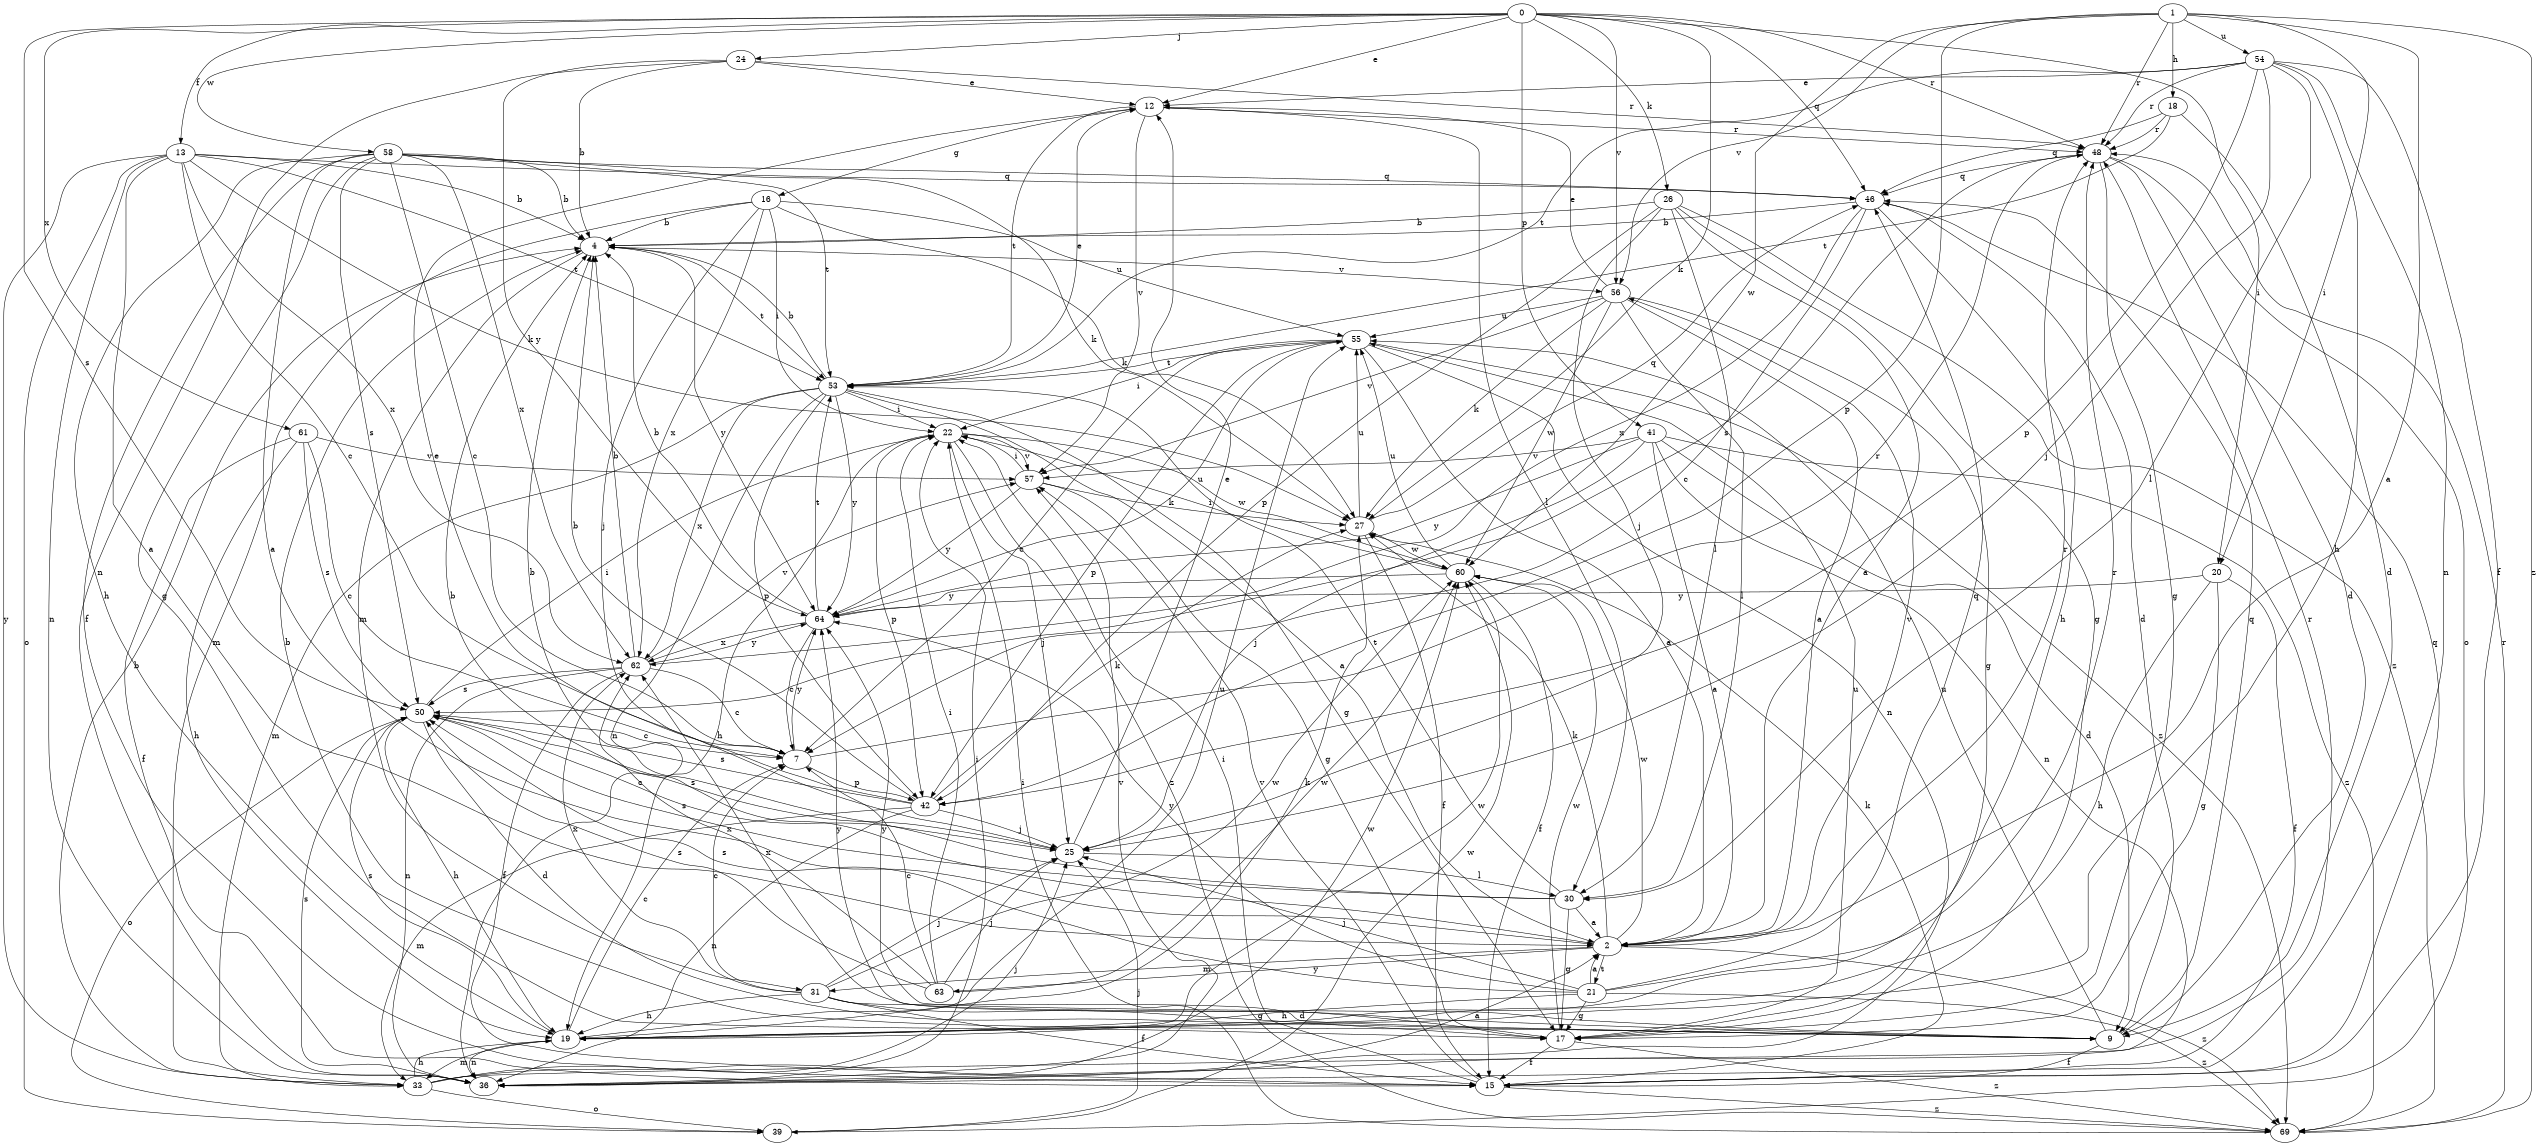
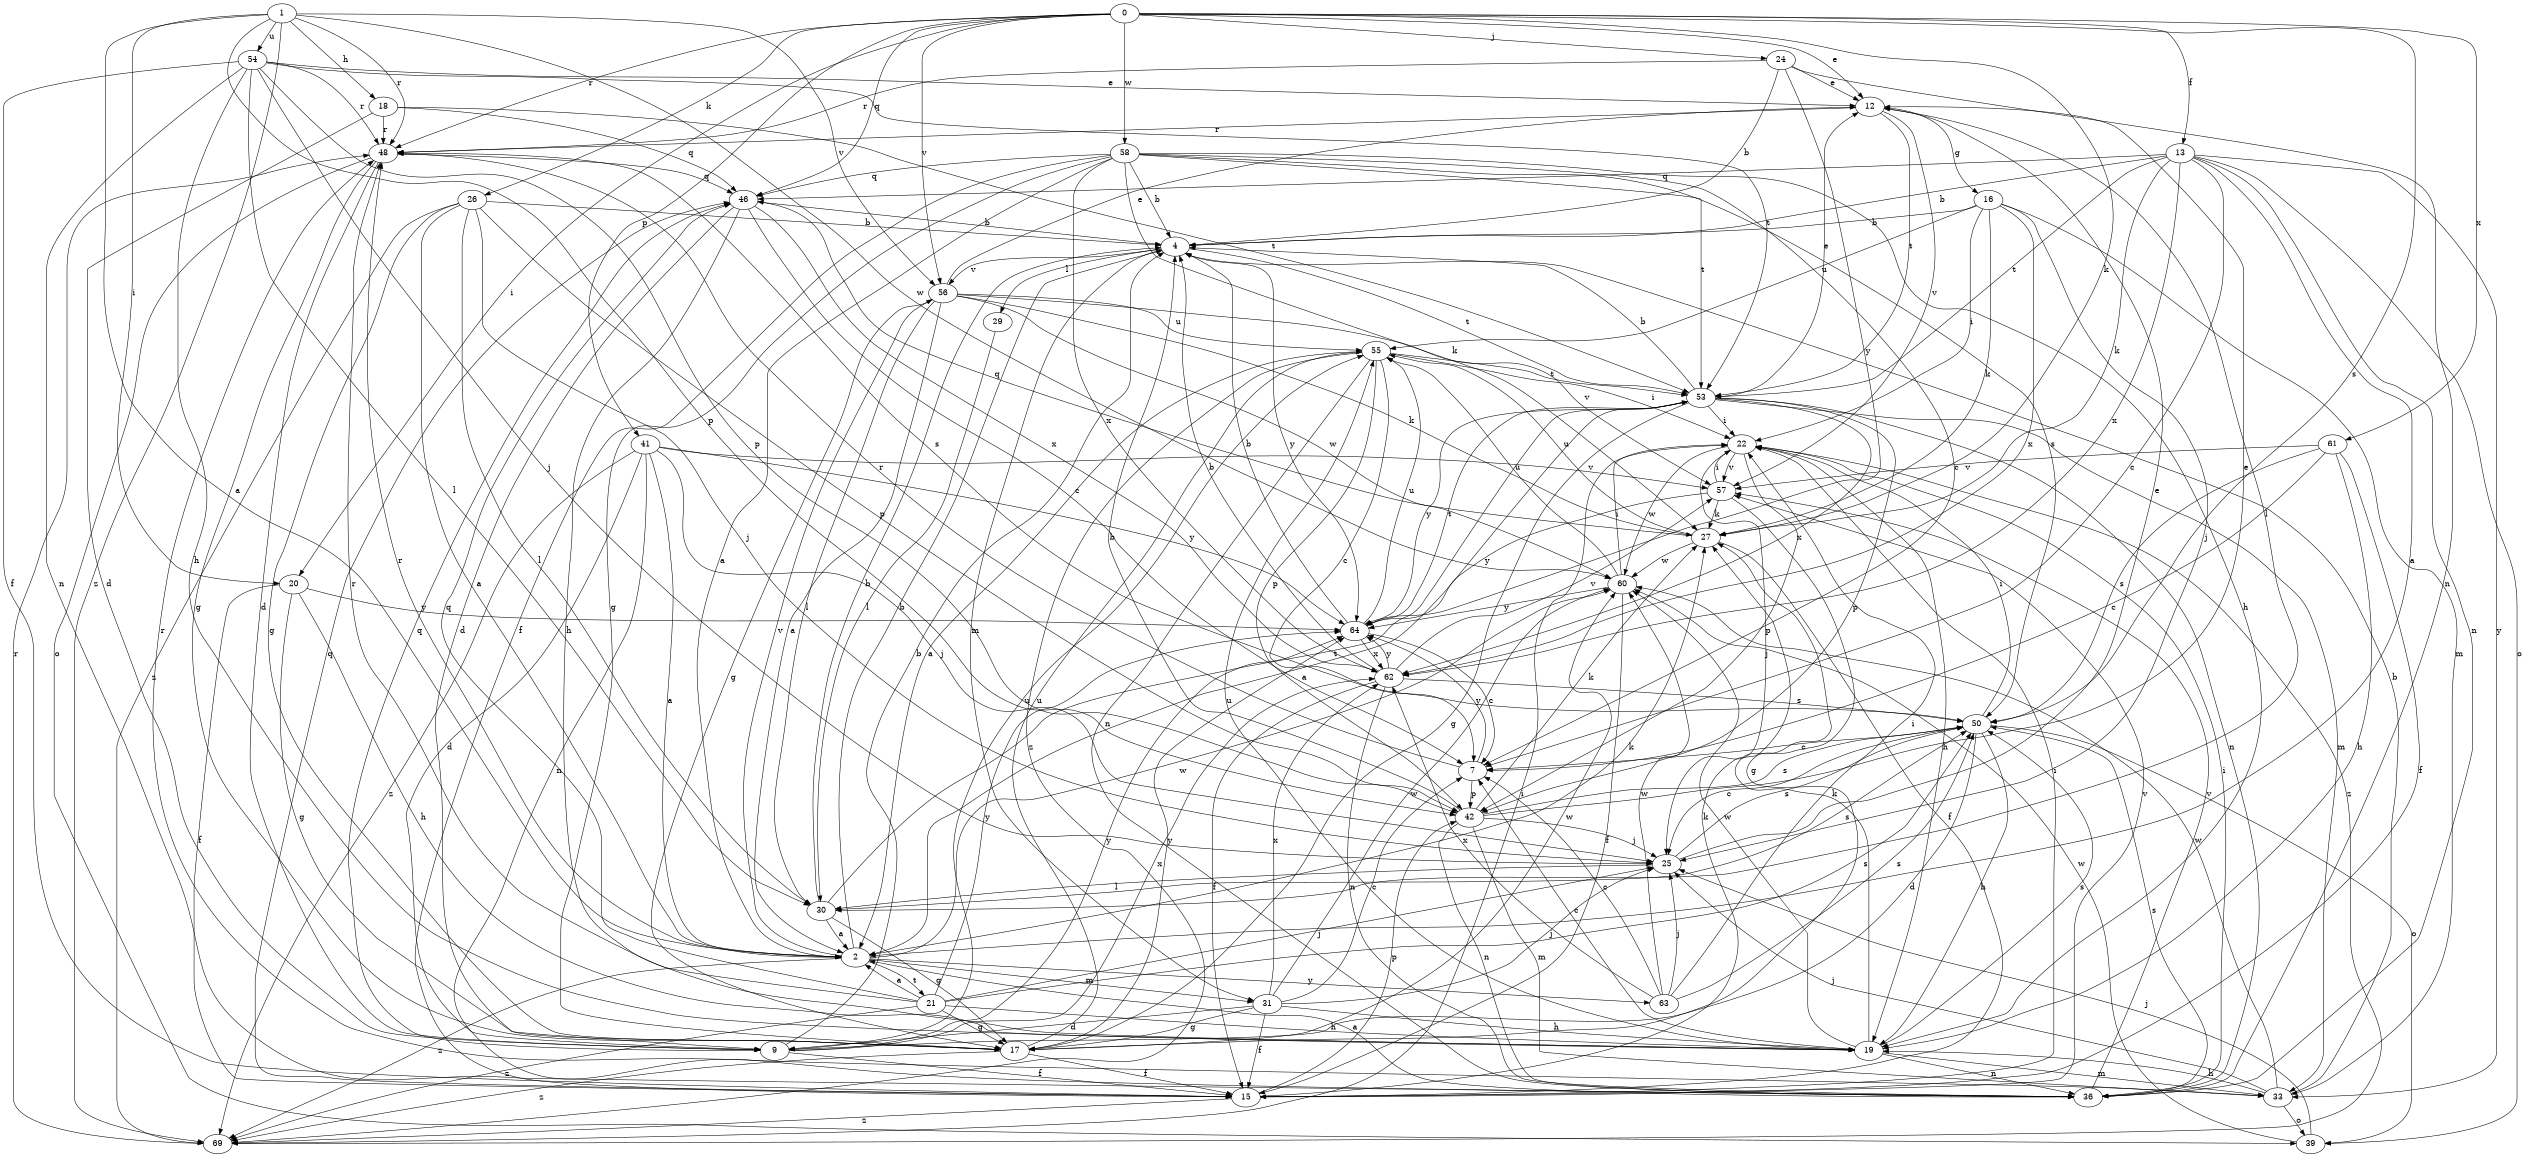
node "29": added
edge "62" -> "7": removed, label "c"
edge "15" -> "42": added, label "p"
